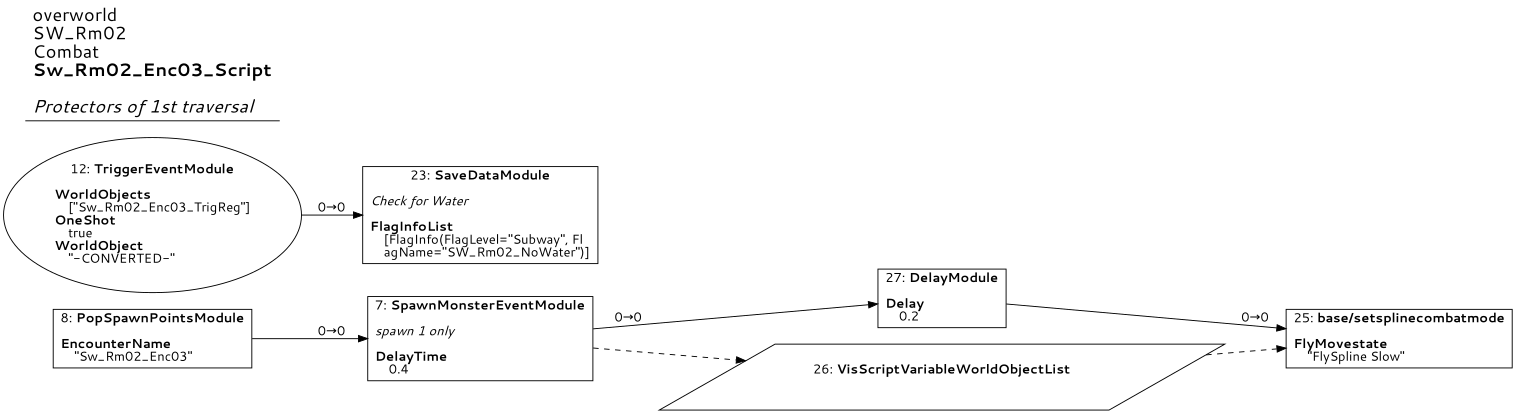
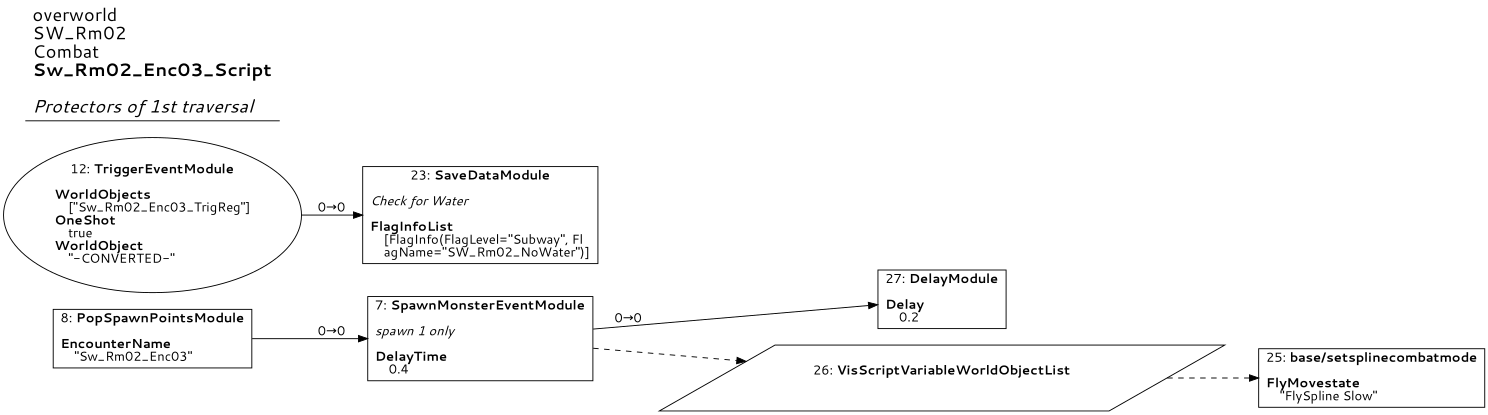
edge "27:" -> "25:": removed, label "0→0"
